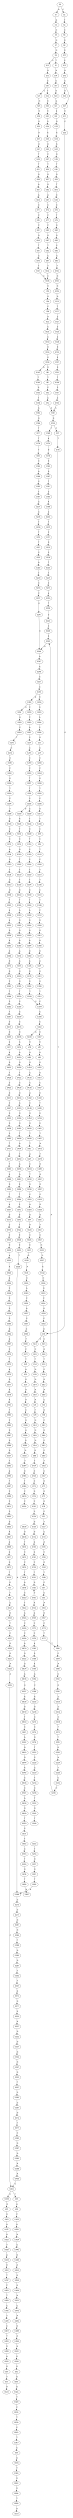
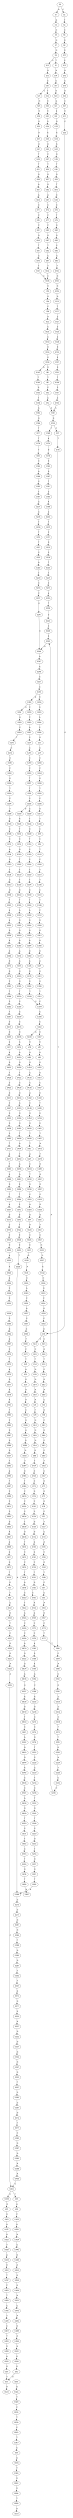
edge "S19" -> "S27": now "S23" -> "S27"
edge "S552" -> "S556": removed, label "C"
node "S604": added
edge "S160" -> "S155": reversed
node "S250": added
edge "S512" -> "S518": now "S512" -> "S517"
